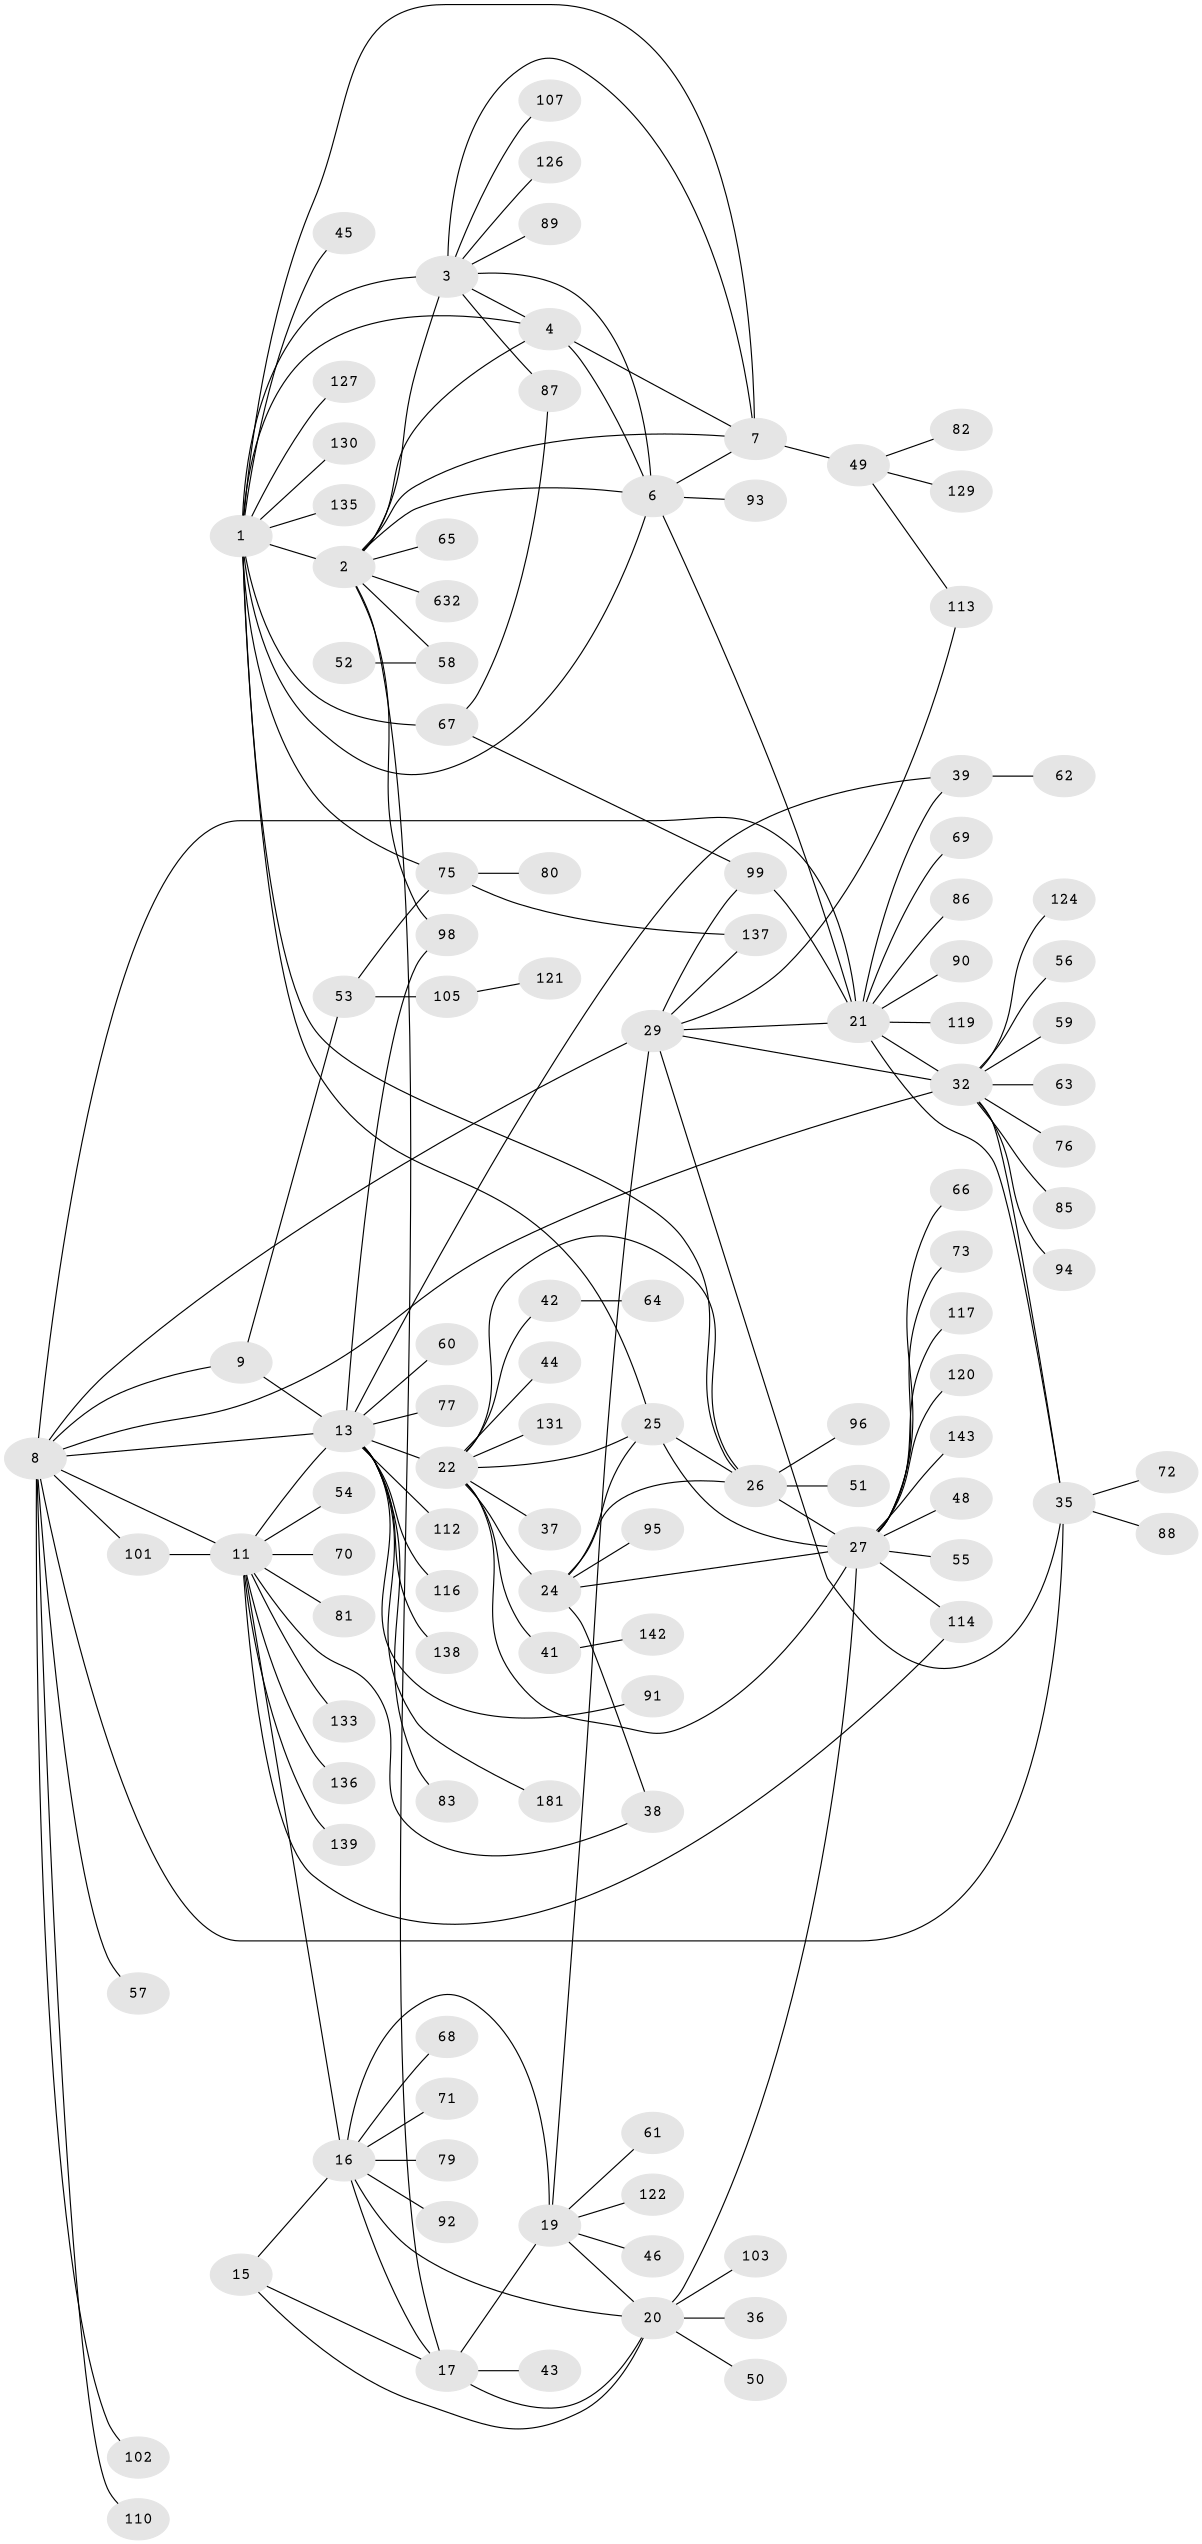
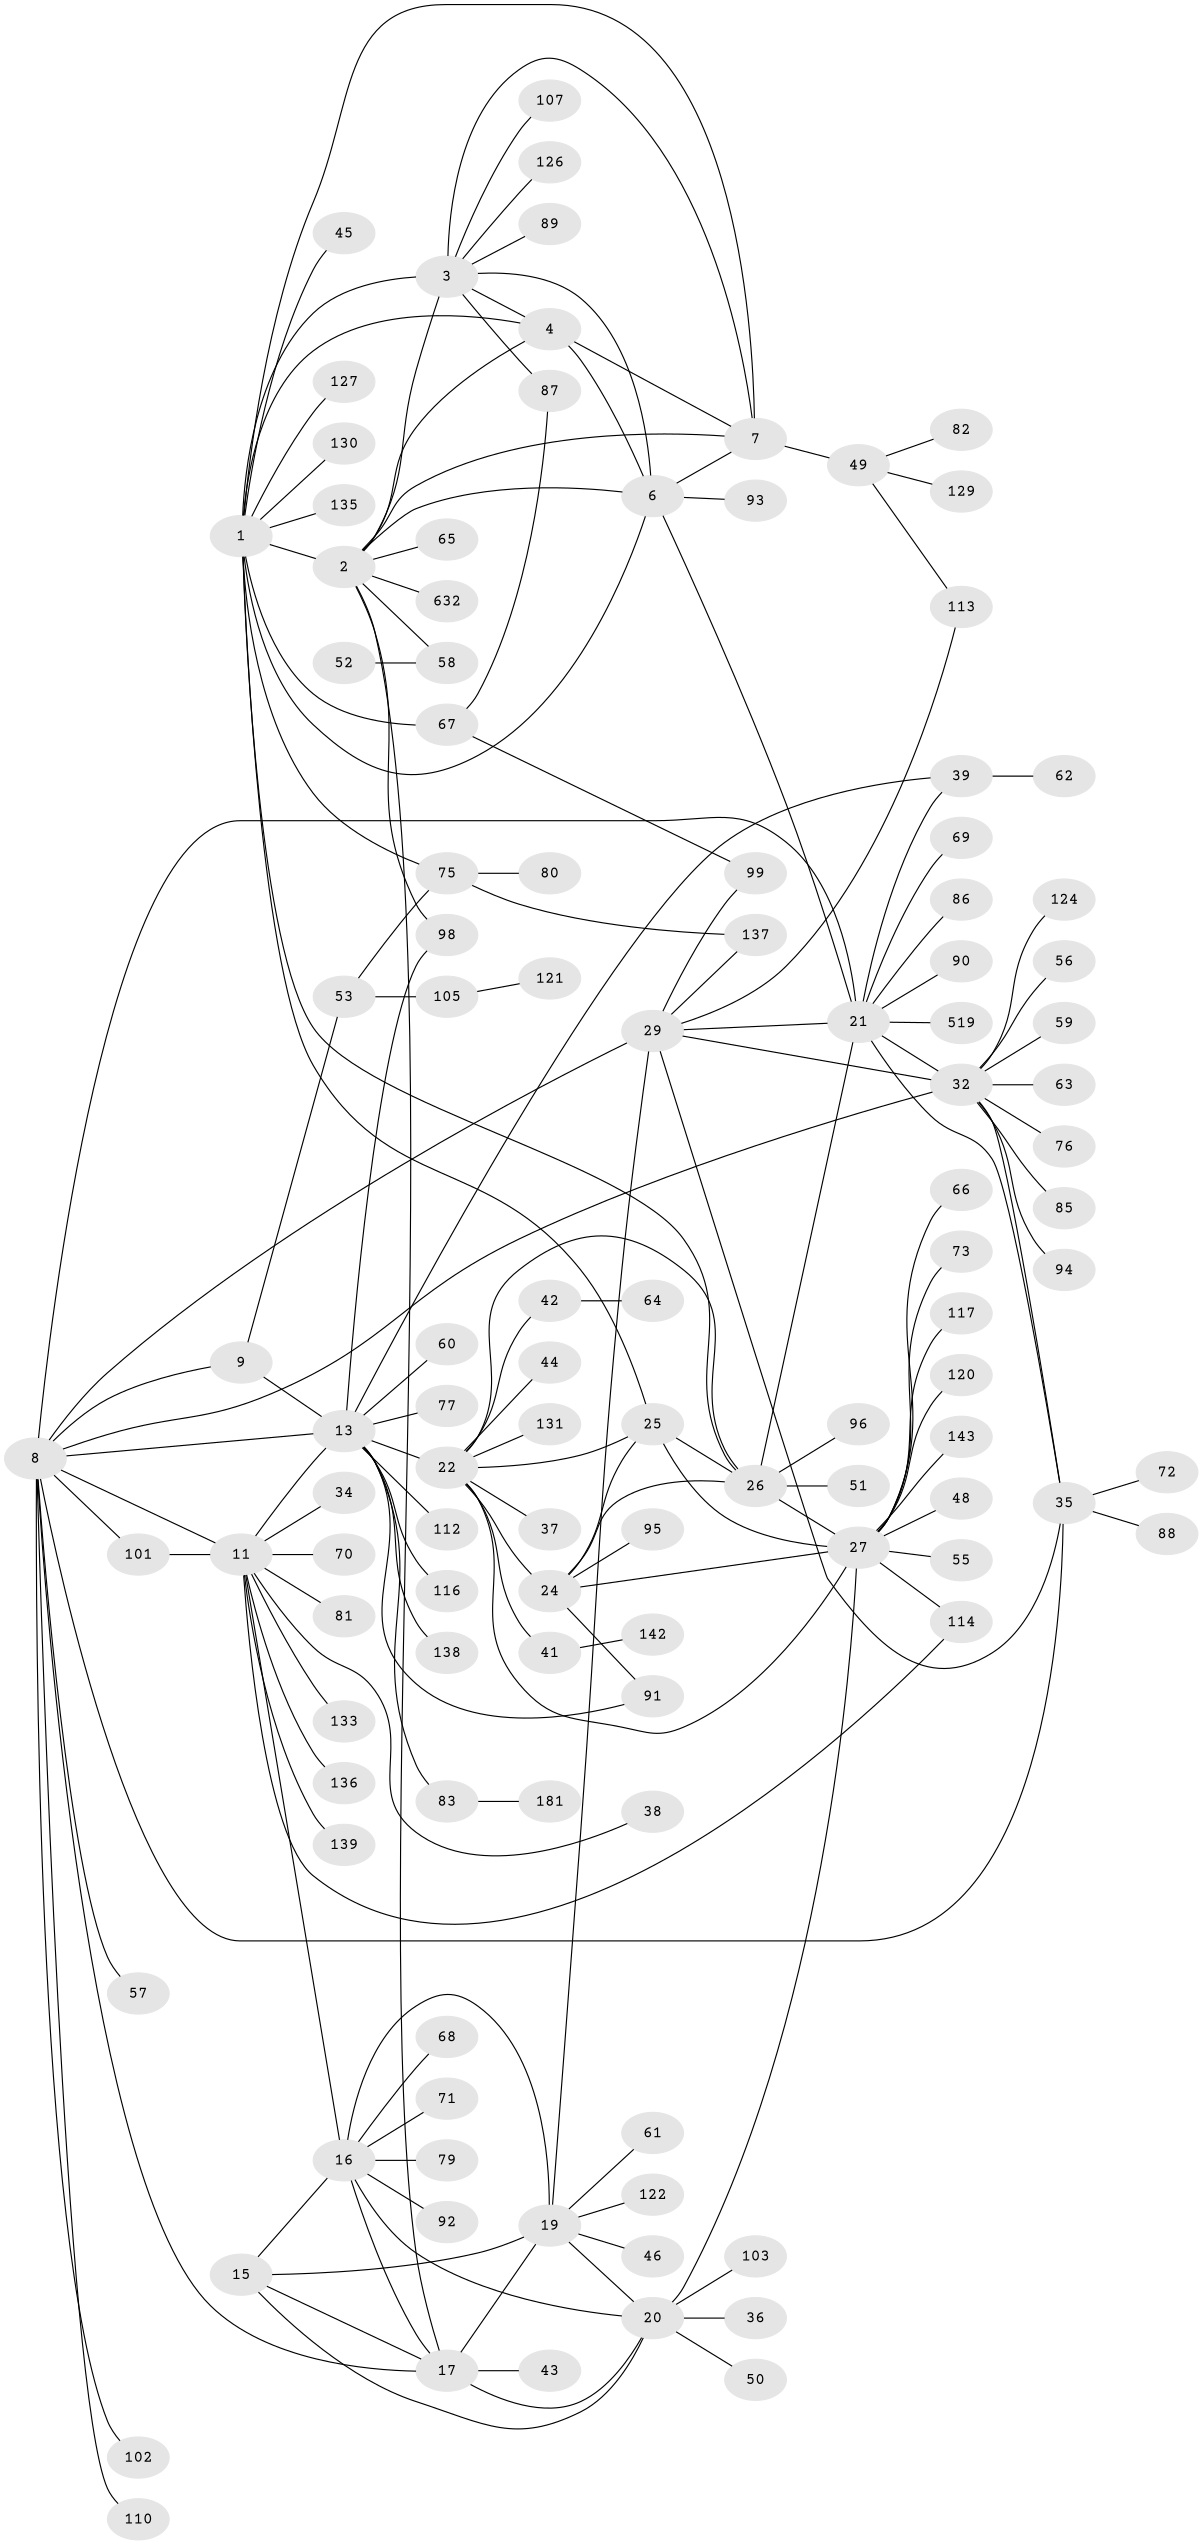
edge "99" -- "21": now "26" -- "21"
node "119": label "119" -> "519"
node "54": label "54" -> "34"
edge "13" -- "181": now "83" -- "181"
edge "24" -- "38": now "24" -- "91"
edge "8" -- "17": added
edge "19" -- "15": added
